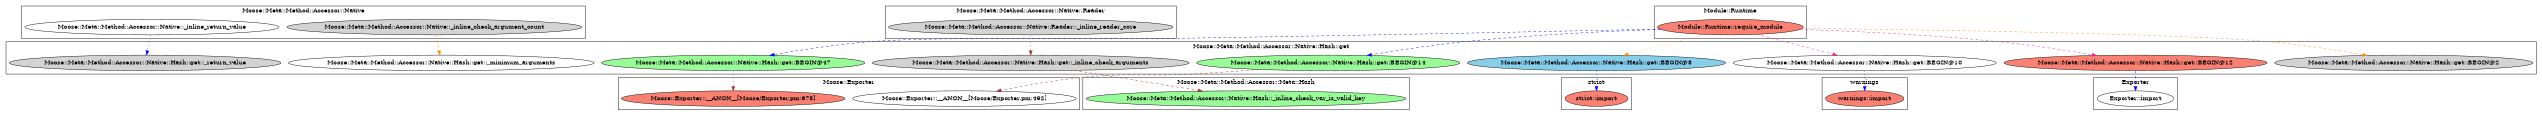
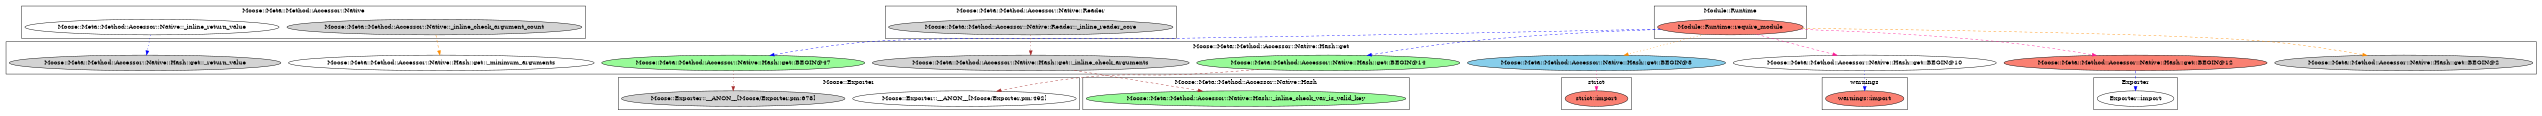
edge "Moose::Meta::Method::Accessor::Native::Hash::get::BEGIN@8" -> "strict::import": color blue -> deeppink
cluster "Moose::Meta::Method::Accessor::Meta::Hash": label "Moose::Meta::Method::Accessor::Meta::Hash" -> "Moose::Meta::Method::Accessor::Native::Hash"
node "Moose::Exporter::__ANON__[Moose/Exporter.pm:678]": fillcolor salmon -> lightgrey
